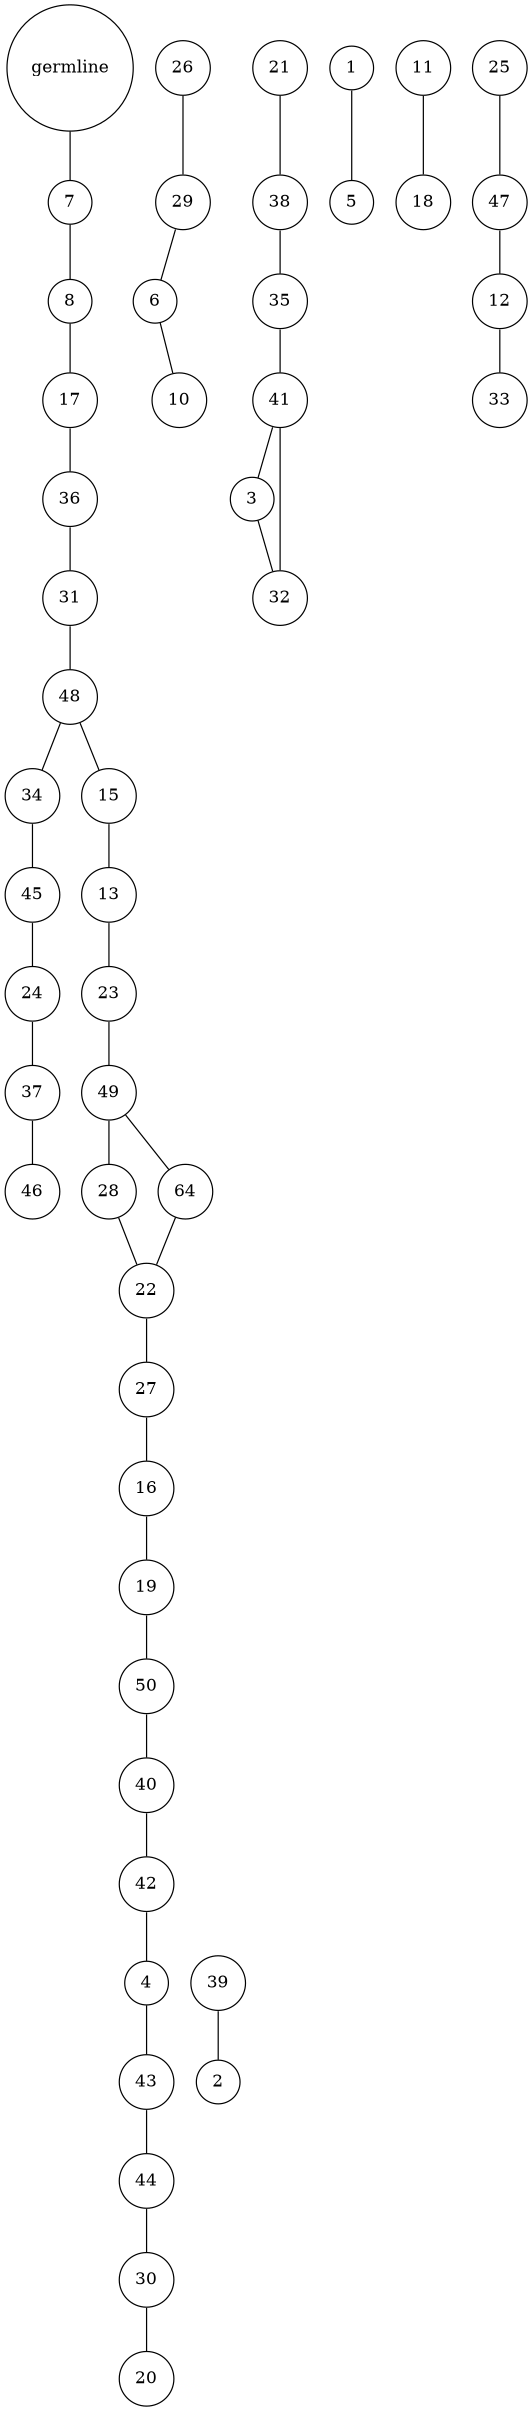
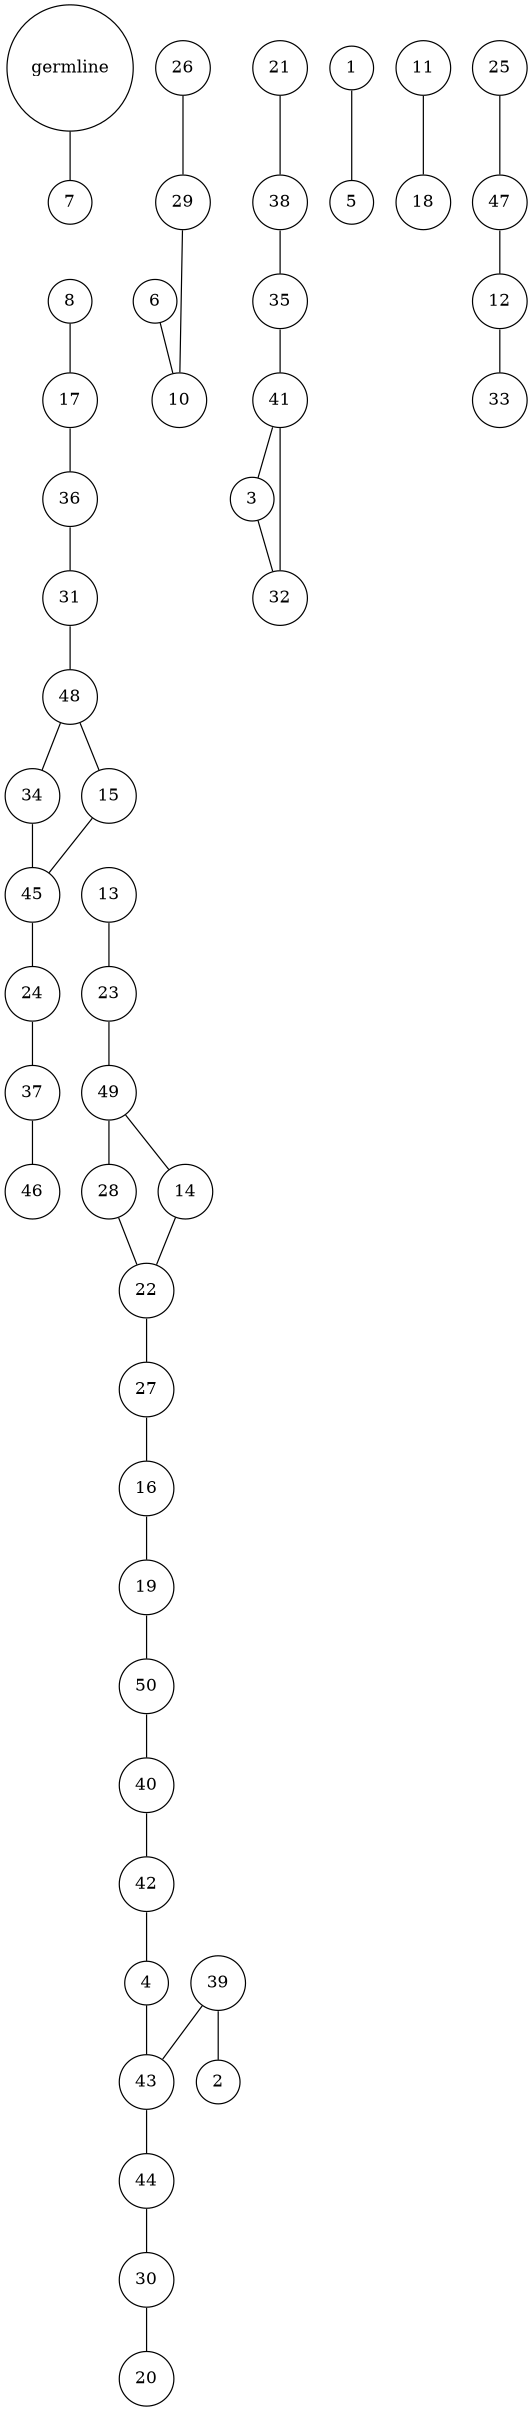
edge "7" -- "8": removed
edge "29" -- "6": now "29" -- "10"
edge "15" -- "13": now "15" -- "45"
node "64": label "64" -> "14"
edge "39" -- "43": added
